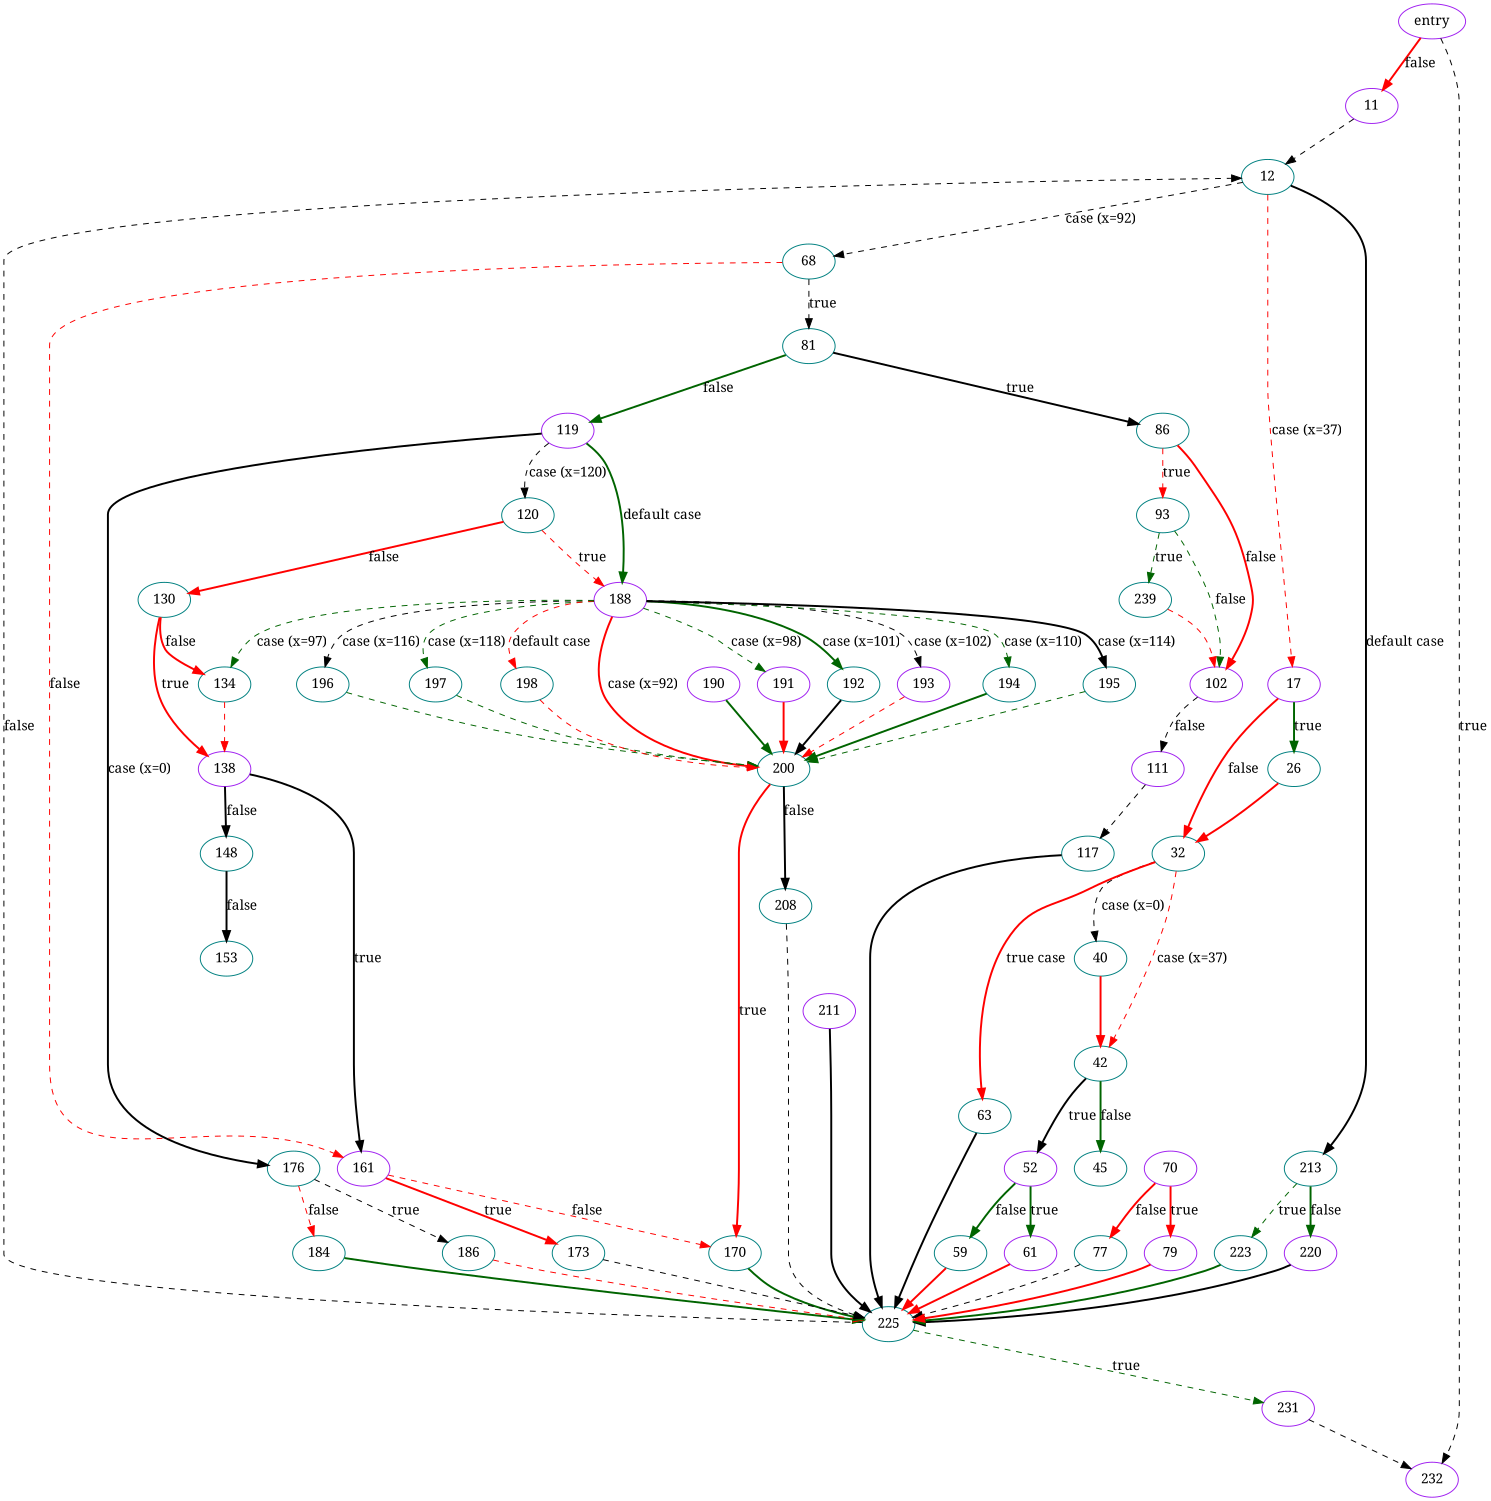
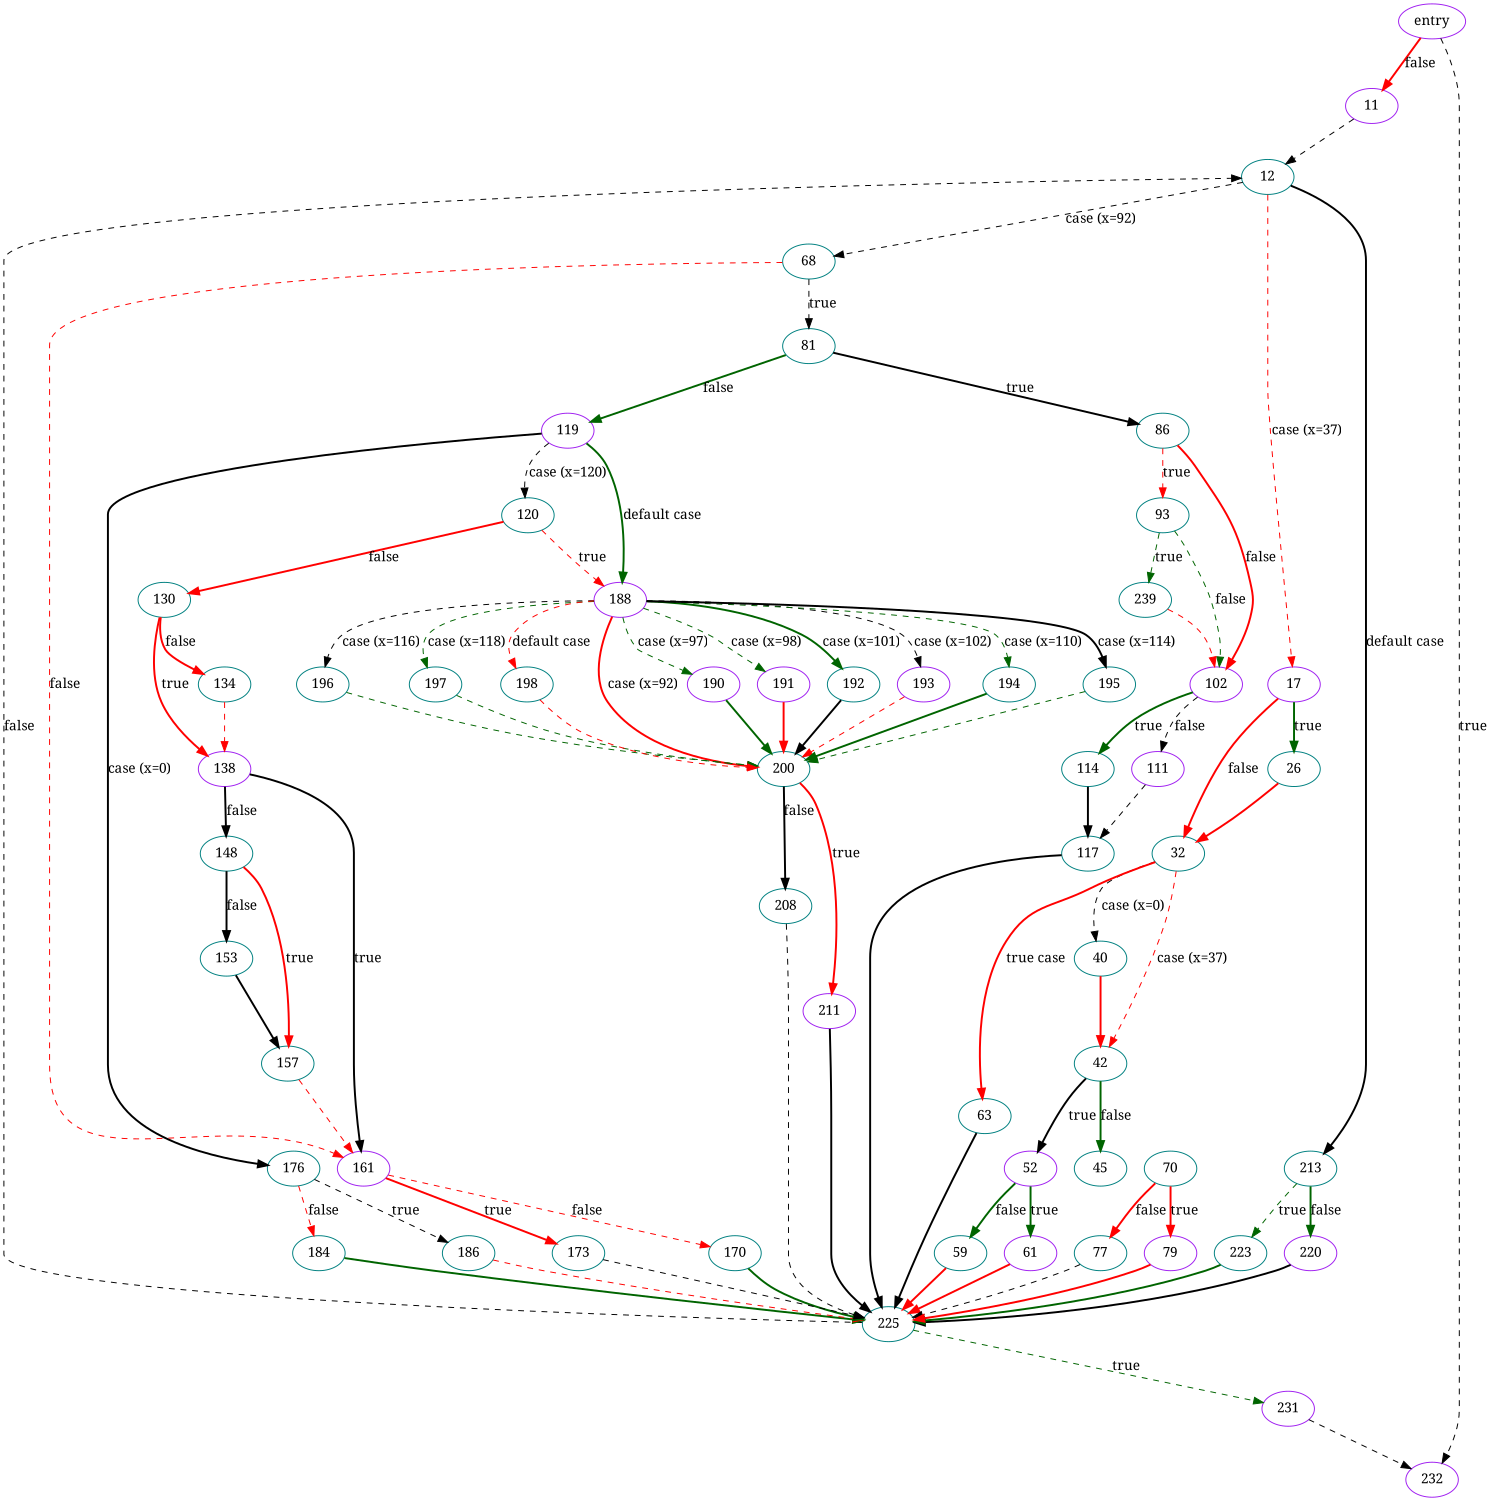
edge "188" -> "134": now "188" -> "190"
node "114": added
edge "200" -> "170": now "200" -> "211"
node "157": added
node "70": color purple -> teal
